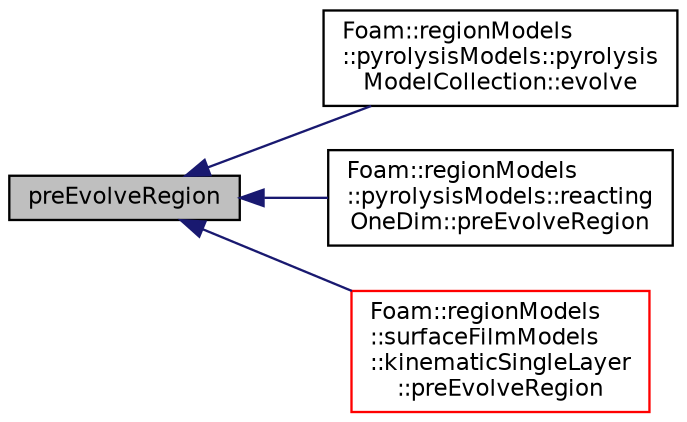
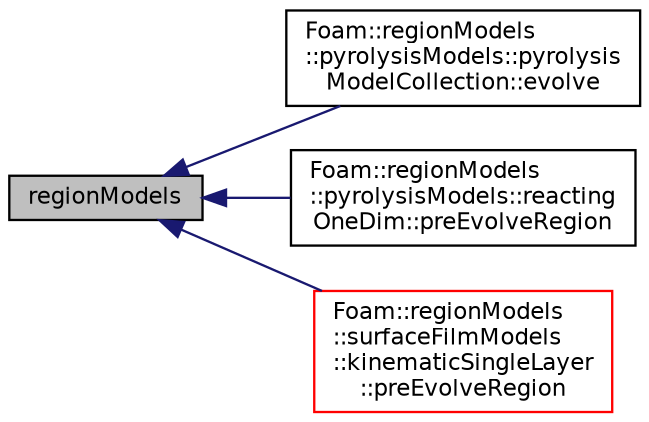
node "preEvolveRegion": label "preEvolveRegion" -> "regionModels"
